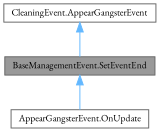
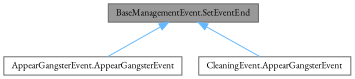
edge "BaseManagementEvent.SetEventEnd" -> "CleaningEvent.AppearGangsterEvent": reversed
node "AppearGangsterEvent.OnUpdate": label "AppearGangsterEvent.OnUpdate" -> "AppearGangsterEvent.AppearGangsterEvent"
